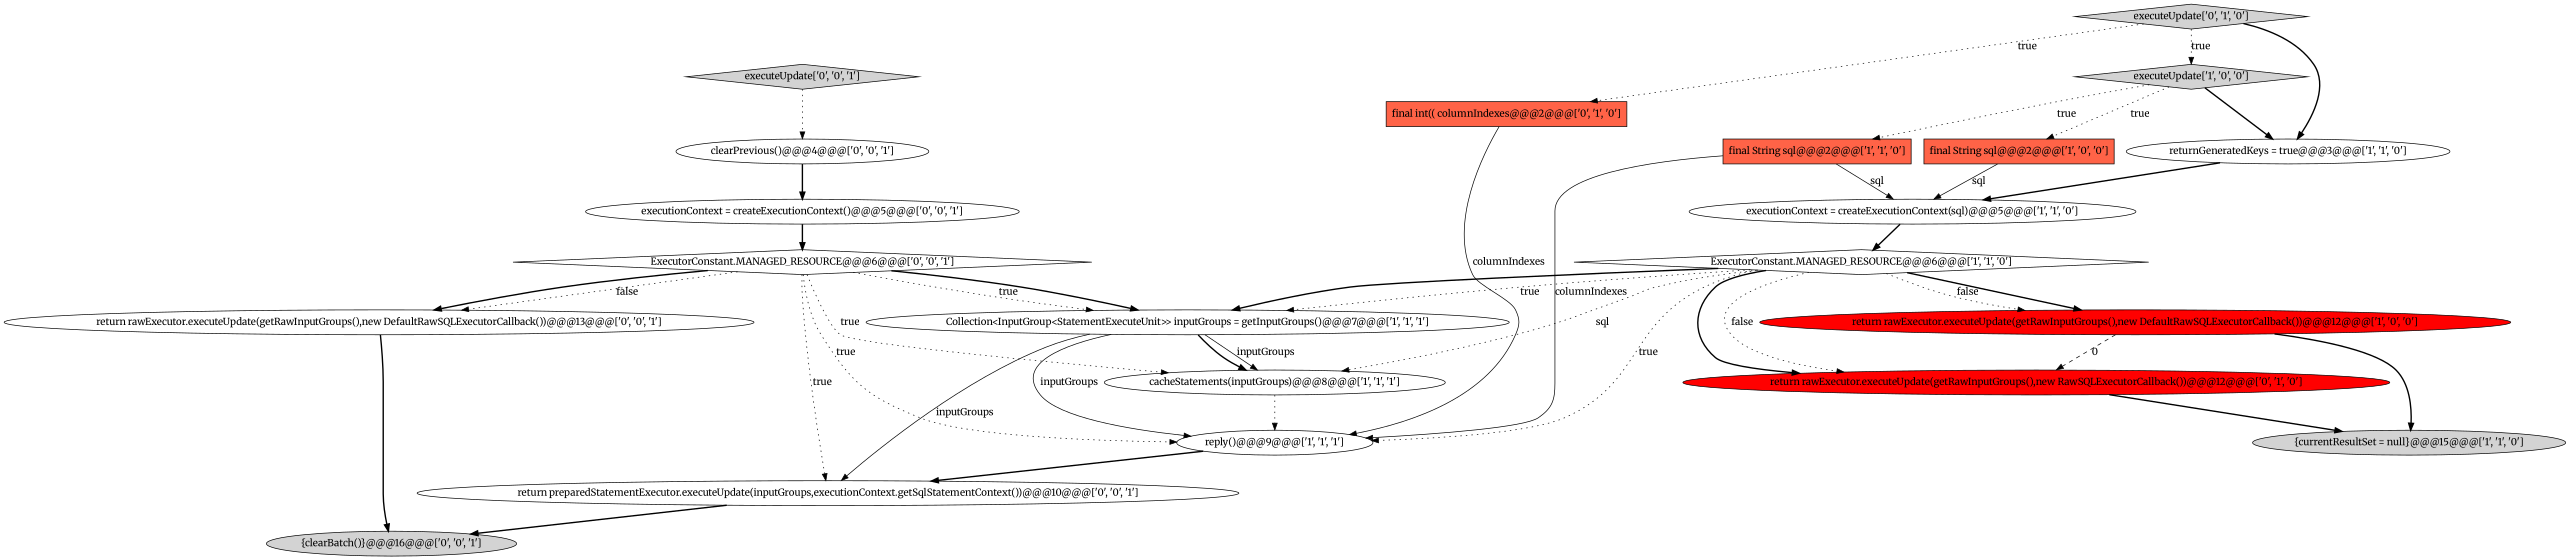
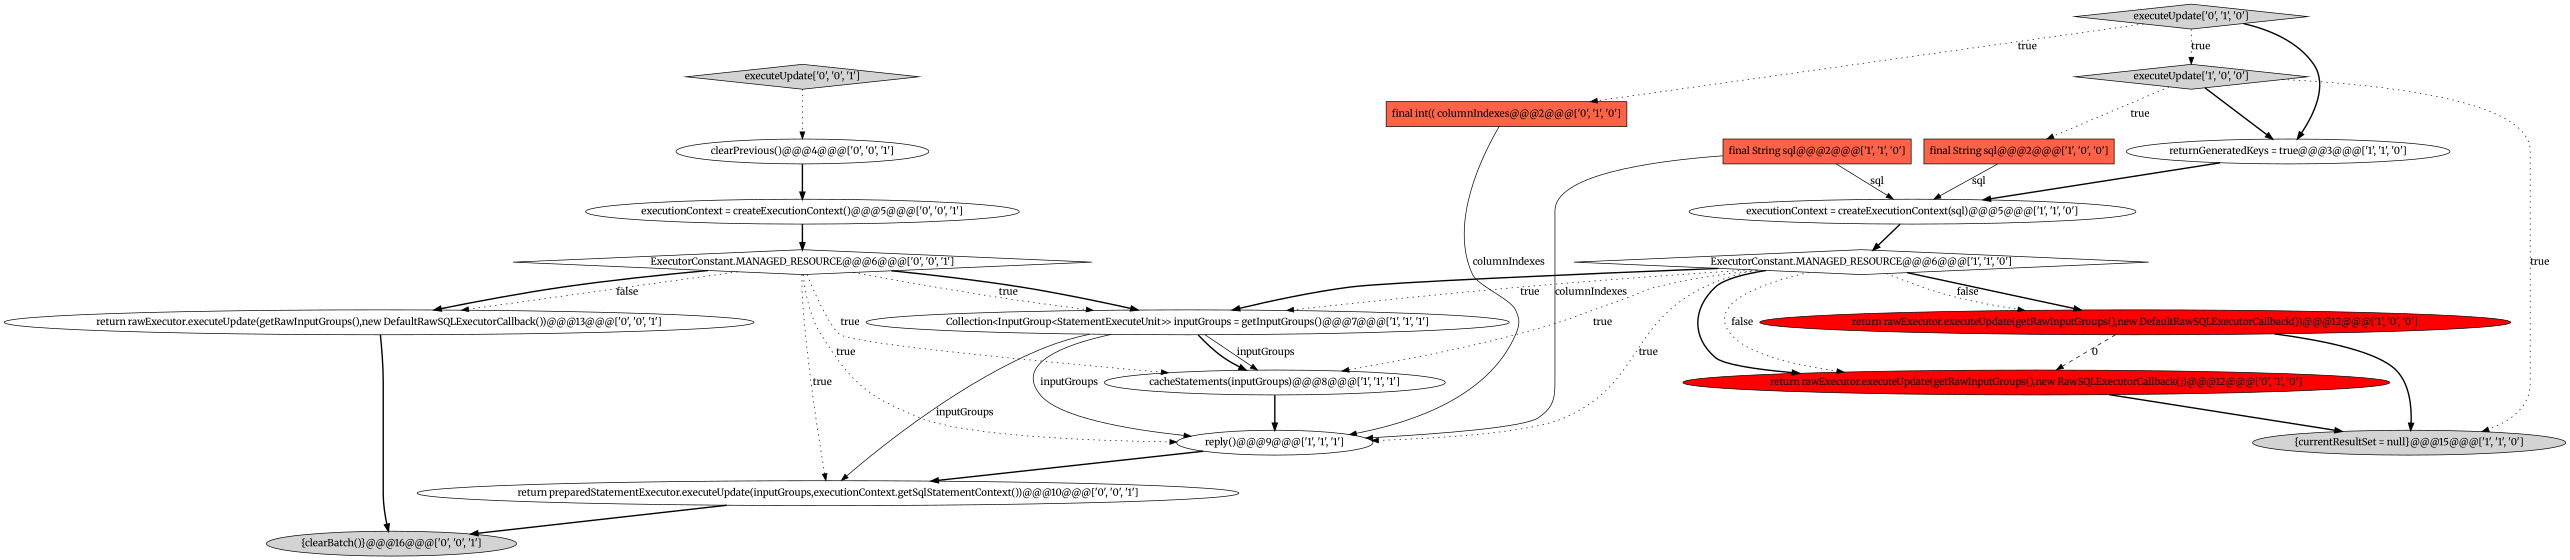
edge "executeUpdate['1', '0', '0']" -> "final String sql@@@2@@@['1', '1', '0']": now "executeUpdate['1', '0', '0']" -> "{currentResultSet = null}@@@15@@@['1', '1', '0']"
edge "ExecutorConstant.MANAGED_RESOURCE@@@6@@@['1', '1', '0']" -> "cacheStatements(inputGroups)@@@8@@@['1', '1', '1']": label "sql" -> "true"
edge "cacheStatements(inputGroups)@@@8@@@['1', '1', '1']" -> "reply()@@@9@@@['1', '1', '1']": style dotted -> bold
